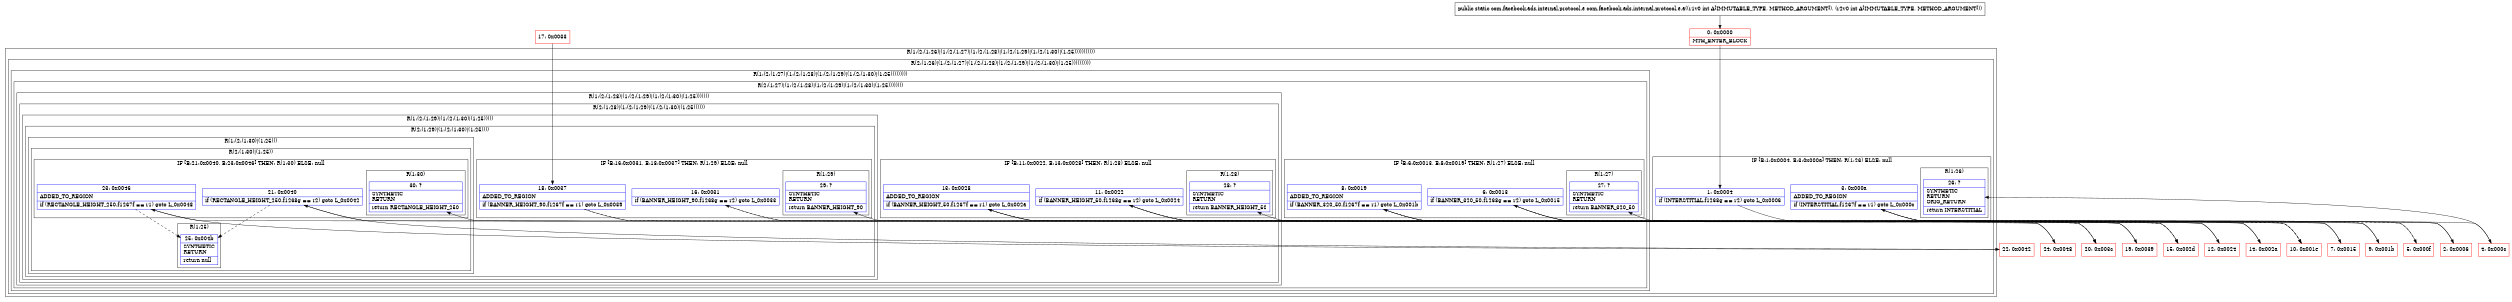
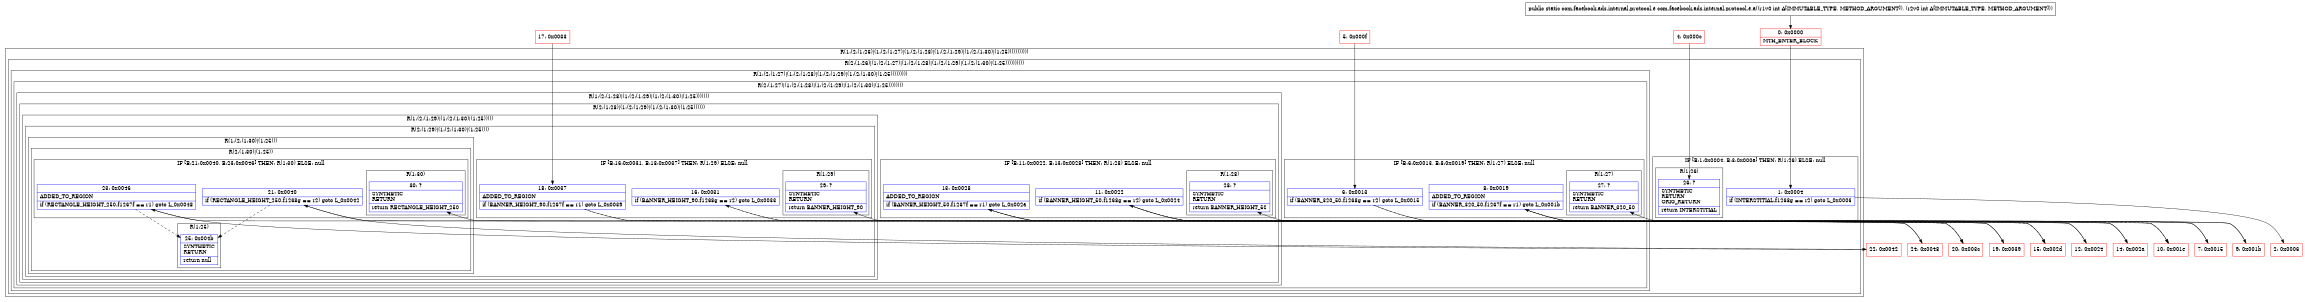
node "3: 0x000a": removed
